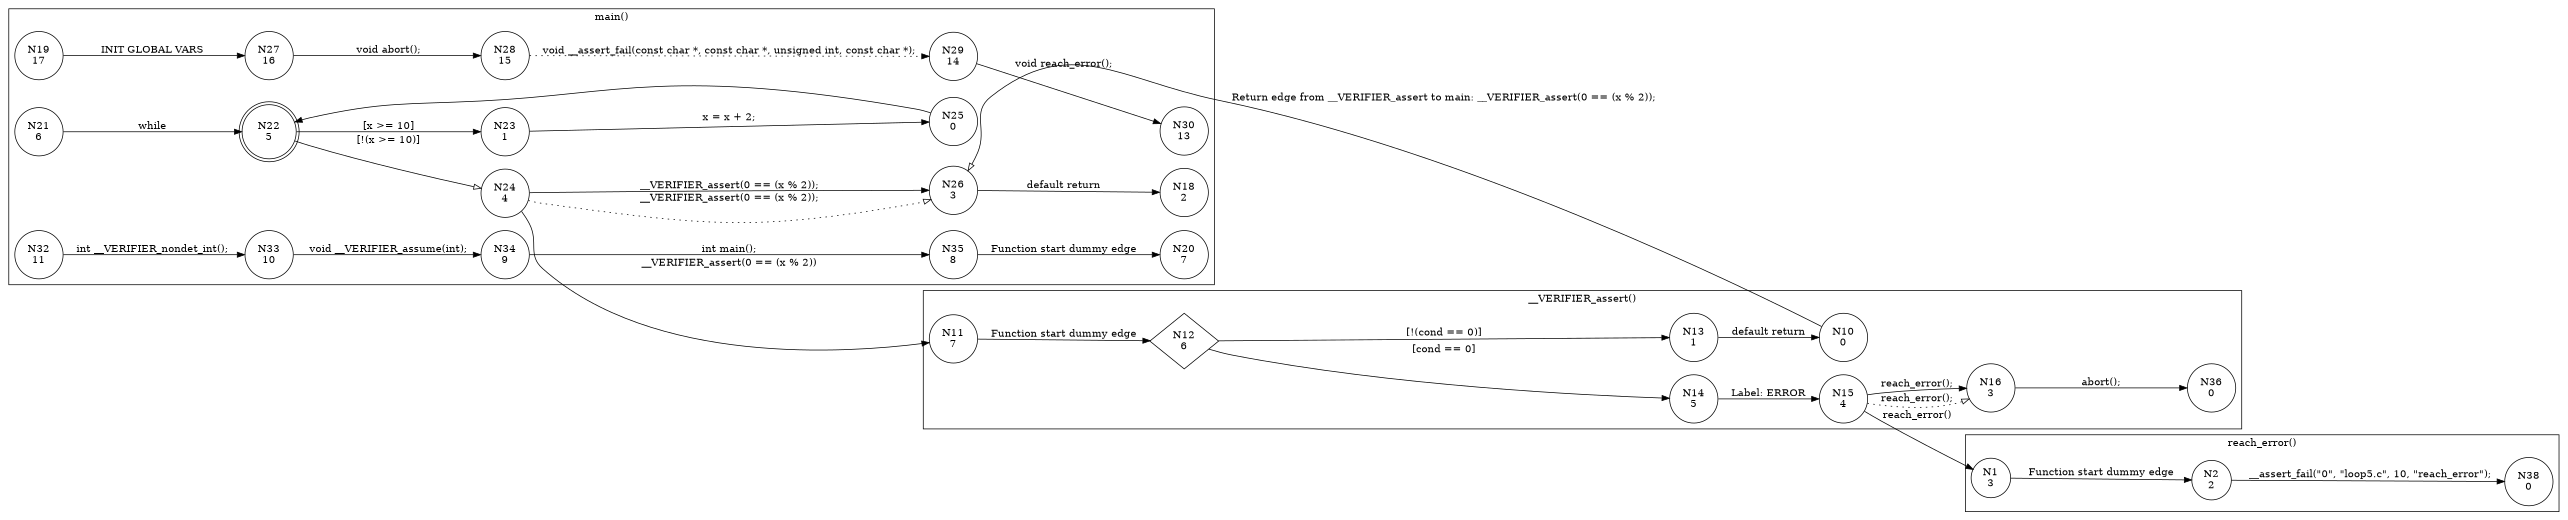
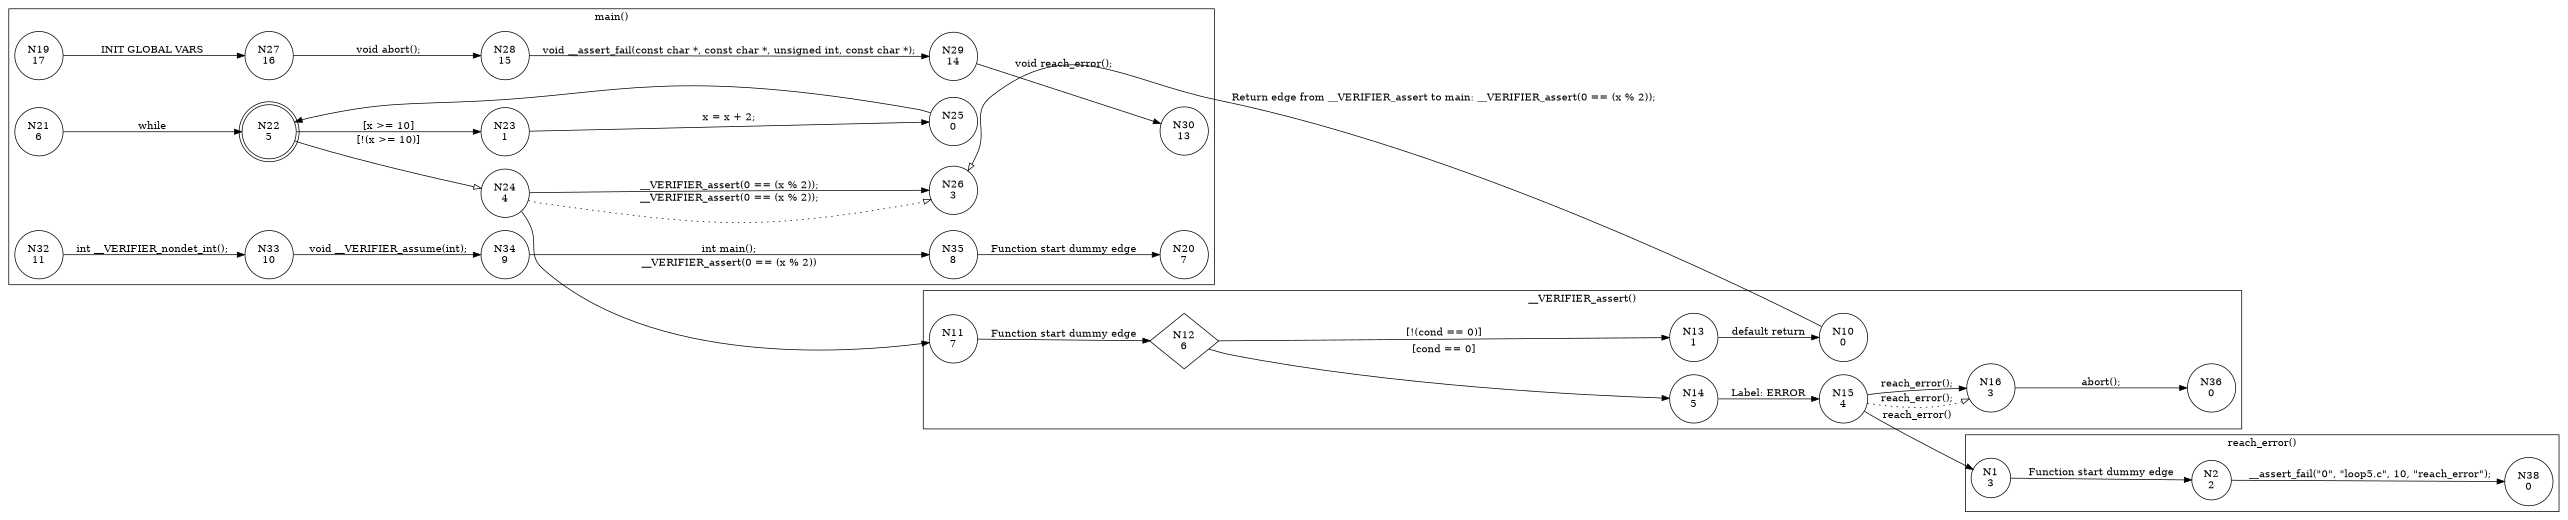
edge "N28 15" -> "N29 14": style dotted -> solid
node "N18 2": removed
